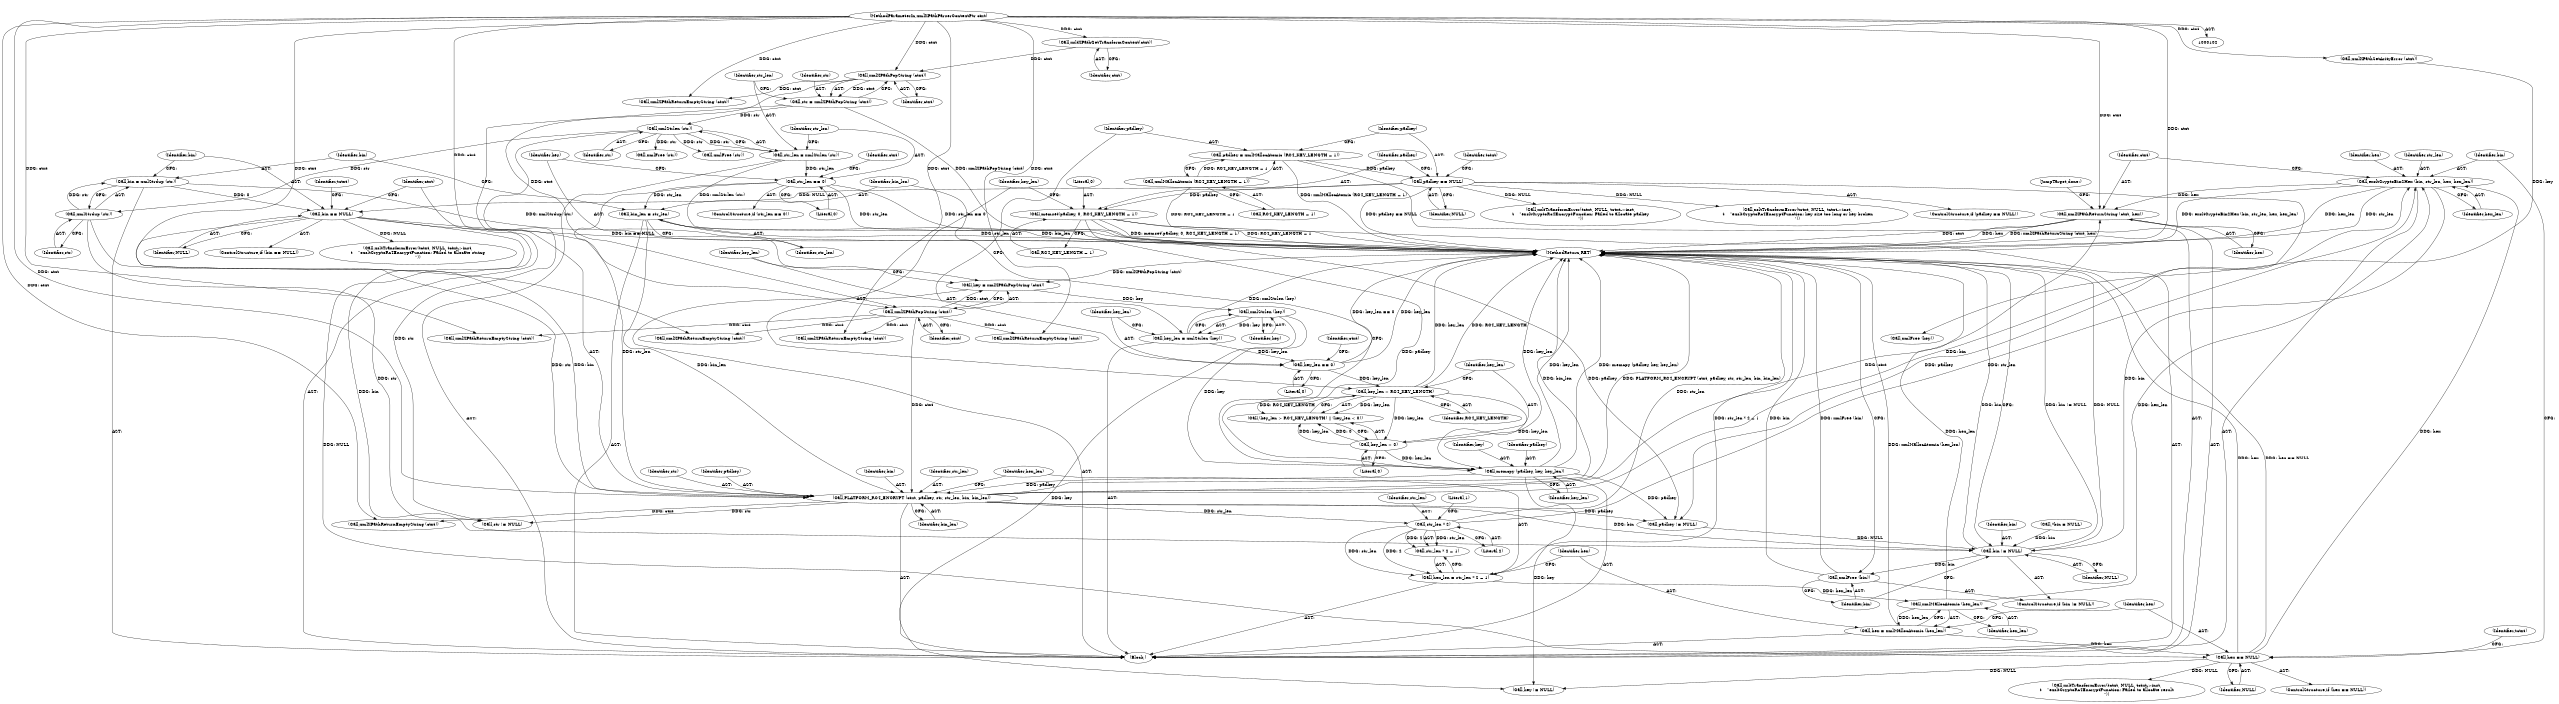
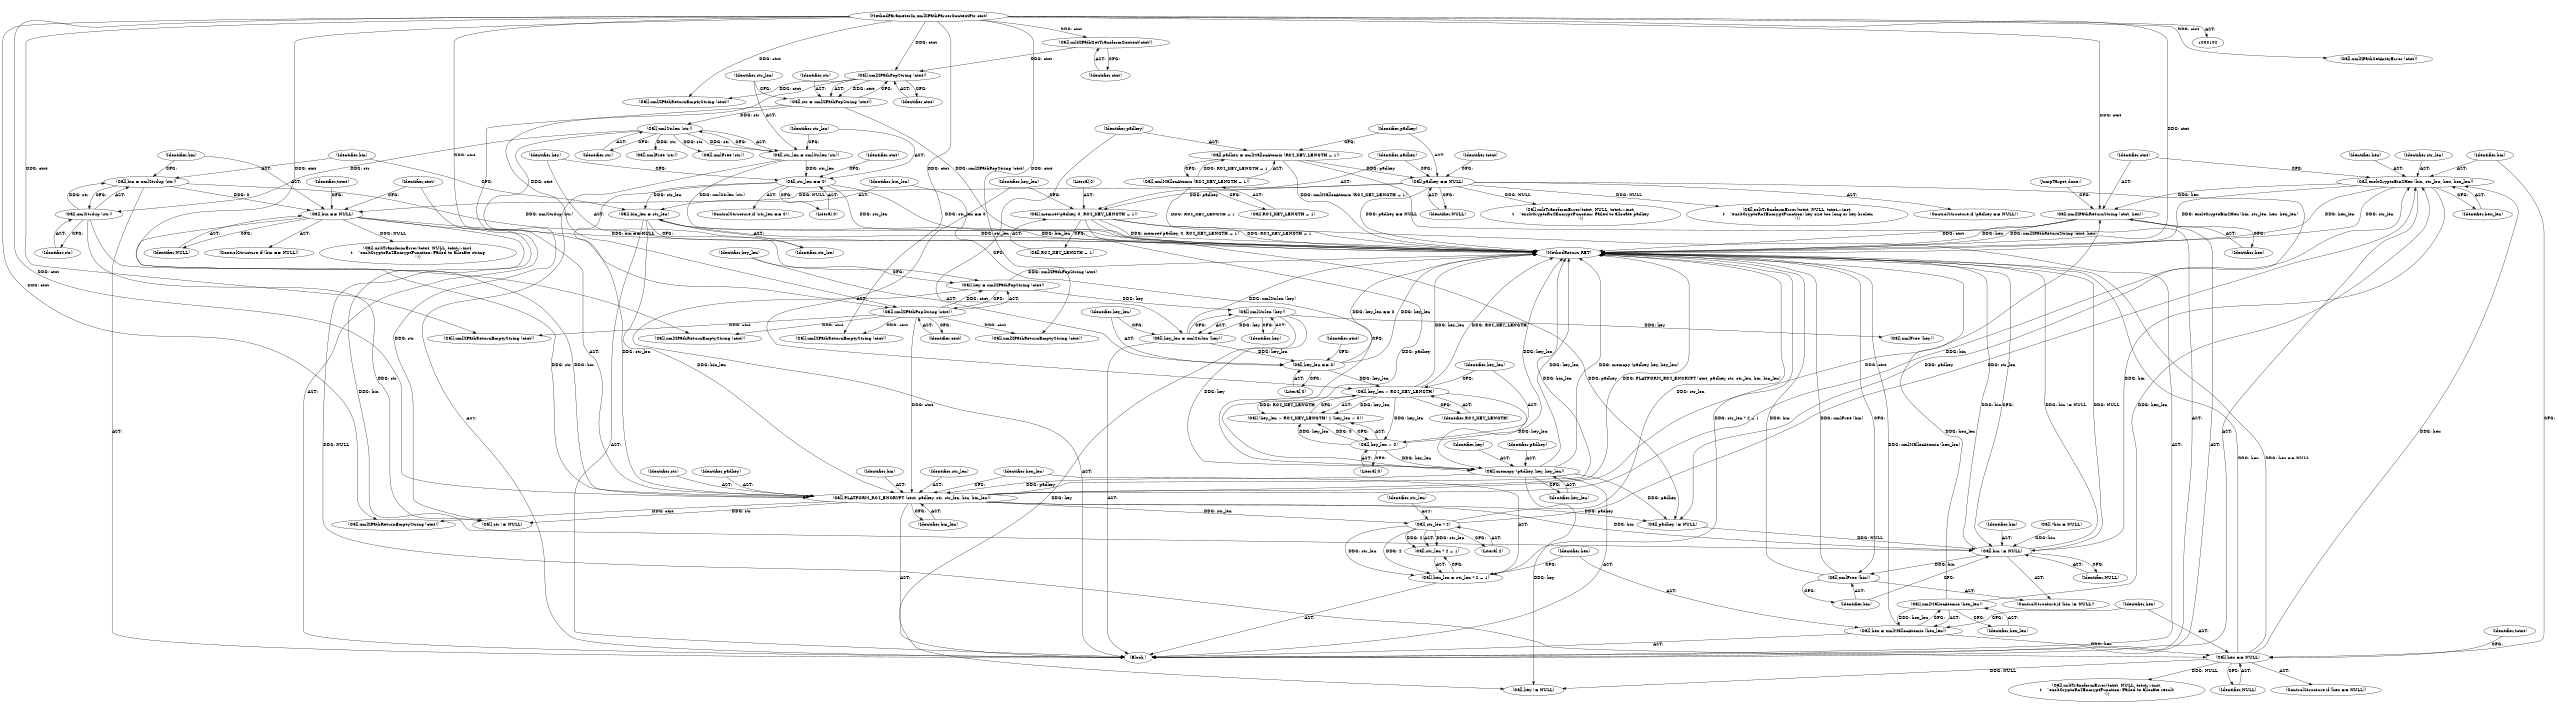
edge "(MethodReturn,RET)" -> "(Call,key = xmlXPathPopString (ctxt))": reversed
edge "(Call,xmlXPathSetArityError (ctxt))" -> "(Call,xmlFree (key))": now "(Call,xmlStrlen (key))" -> "(Call,xmlFree (key))"
node "(Literal,1)": removed
edge "(Call,hex_len = str_len * 2 + 1)" -> "(Call,xmlMallocAtomic (hex_len))": removed, label "DDG: hex_len"
